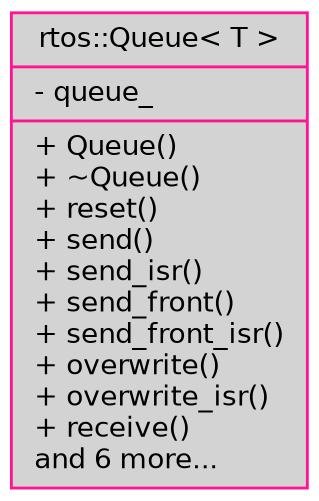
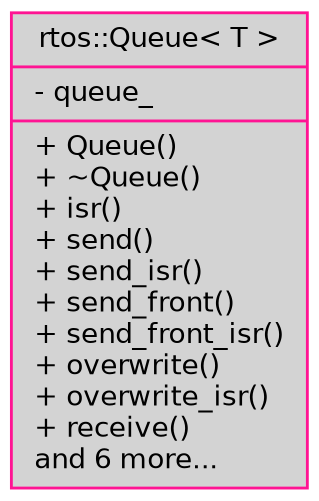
node "rtos::Queue< T >": text "+ reset()" -> "+ isr()"
